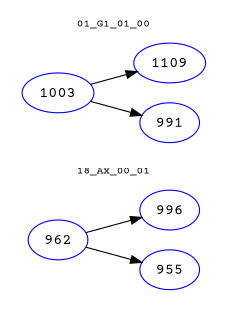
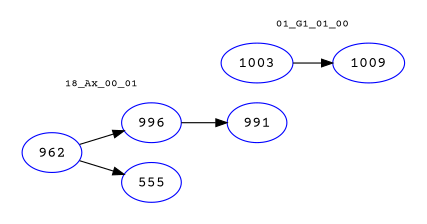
node "1109": label "1109" -> "1009"
edge "1003" -> "991": now "996" -> "991"
node "955": label "955" -> "555"
